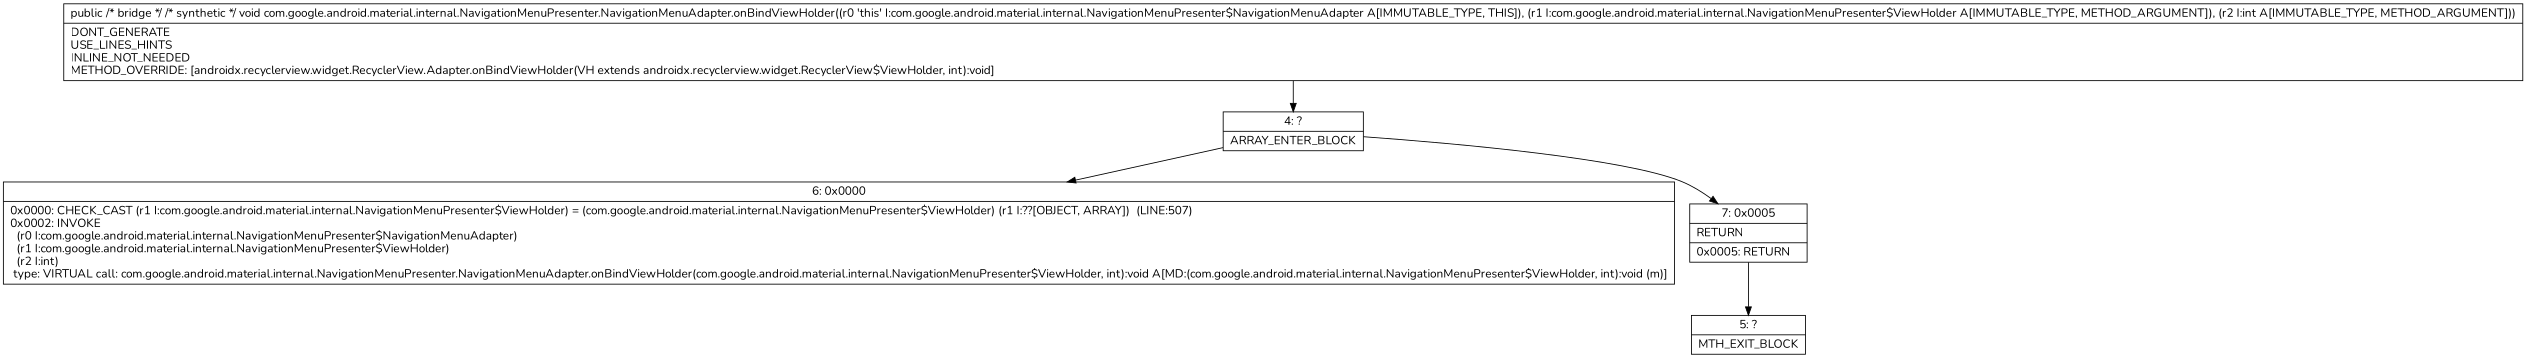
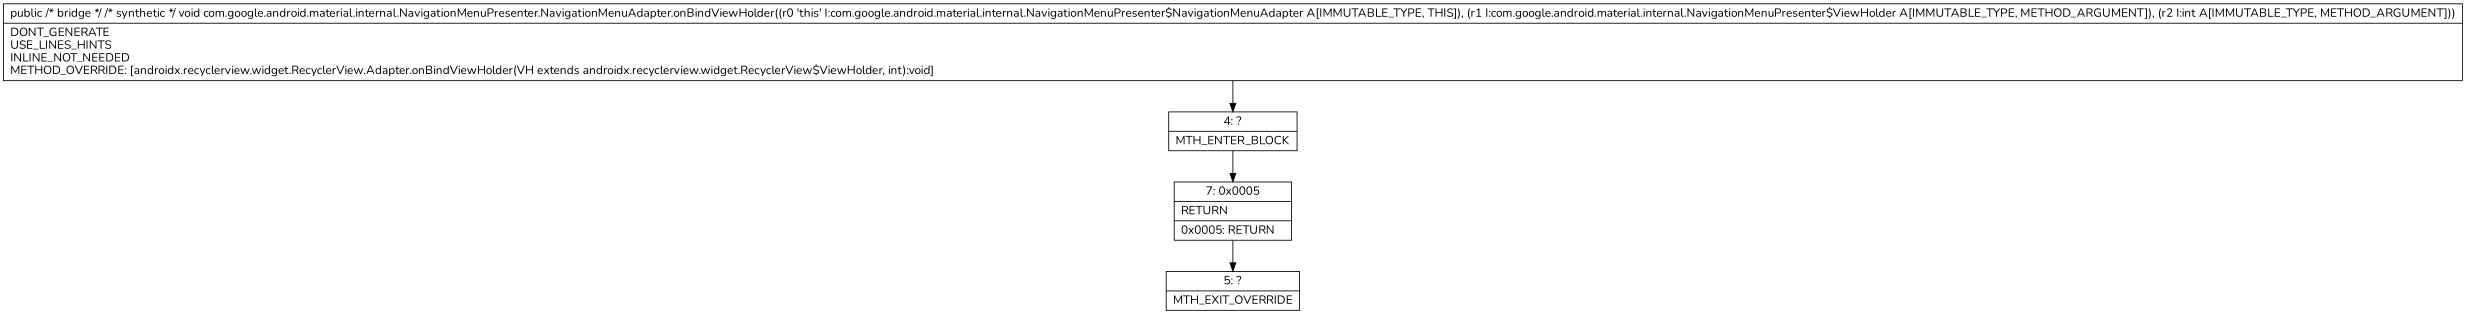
node "4: ?": text "ARRAY_ENTER_BLOCK" -> "MTH_ENTER_BLOCK"
node "6: 0x0000": removed
node "5: ?": text "MTH_EXIT_BLOCK" -> "MTH_EXIT_OVERRIDE"
